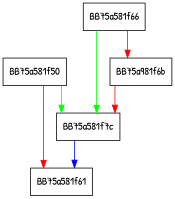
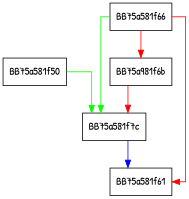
edge "BB75a581f50" -> "BB75a581f61": now "BB75a581f66" -> "BB75a581f61"
